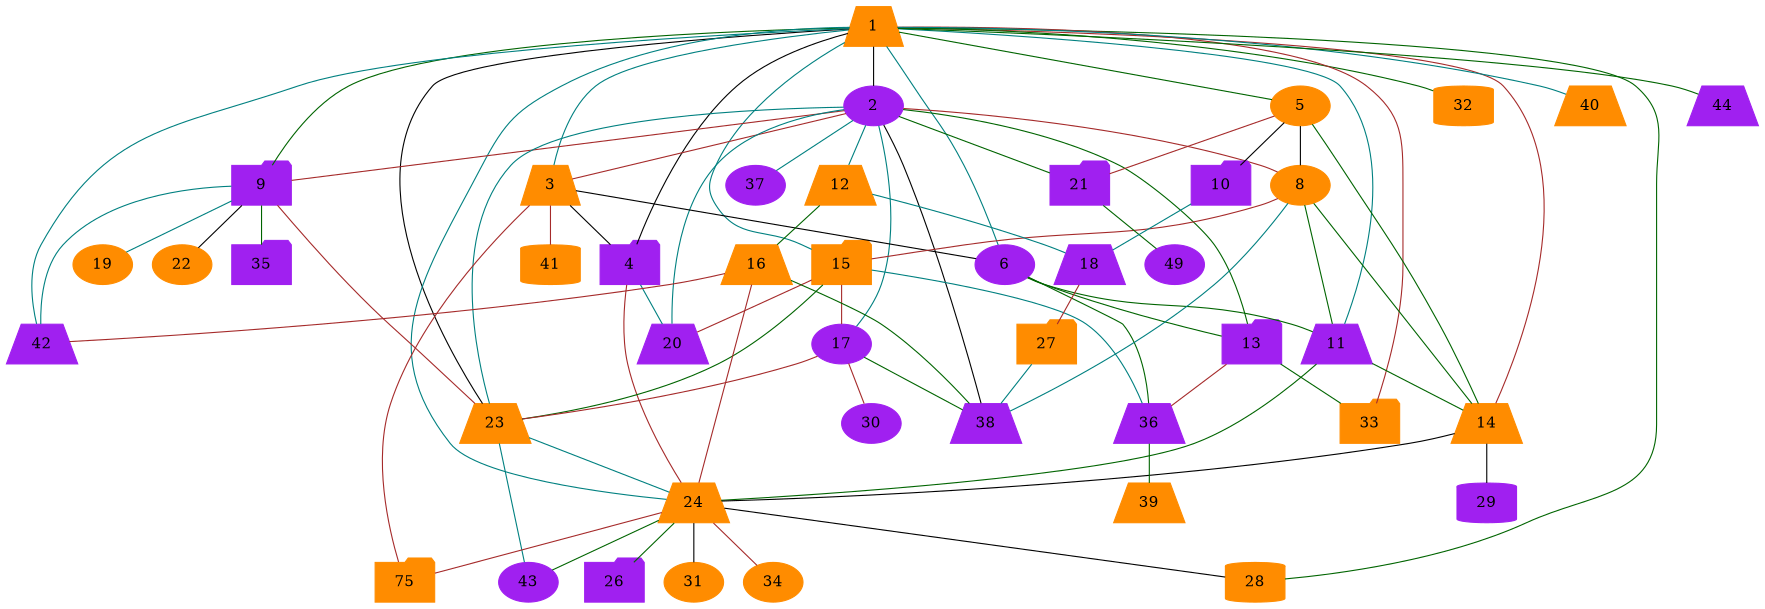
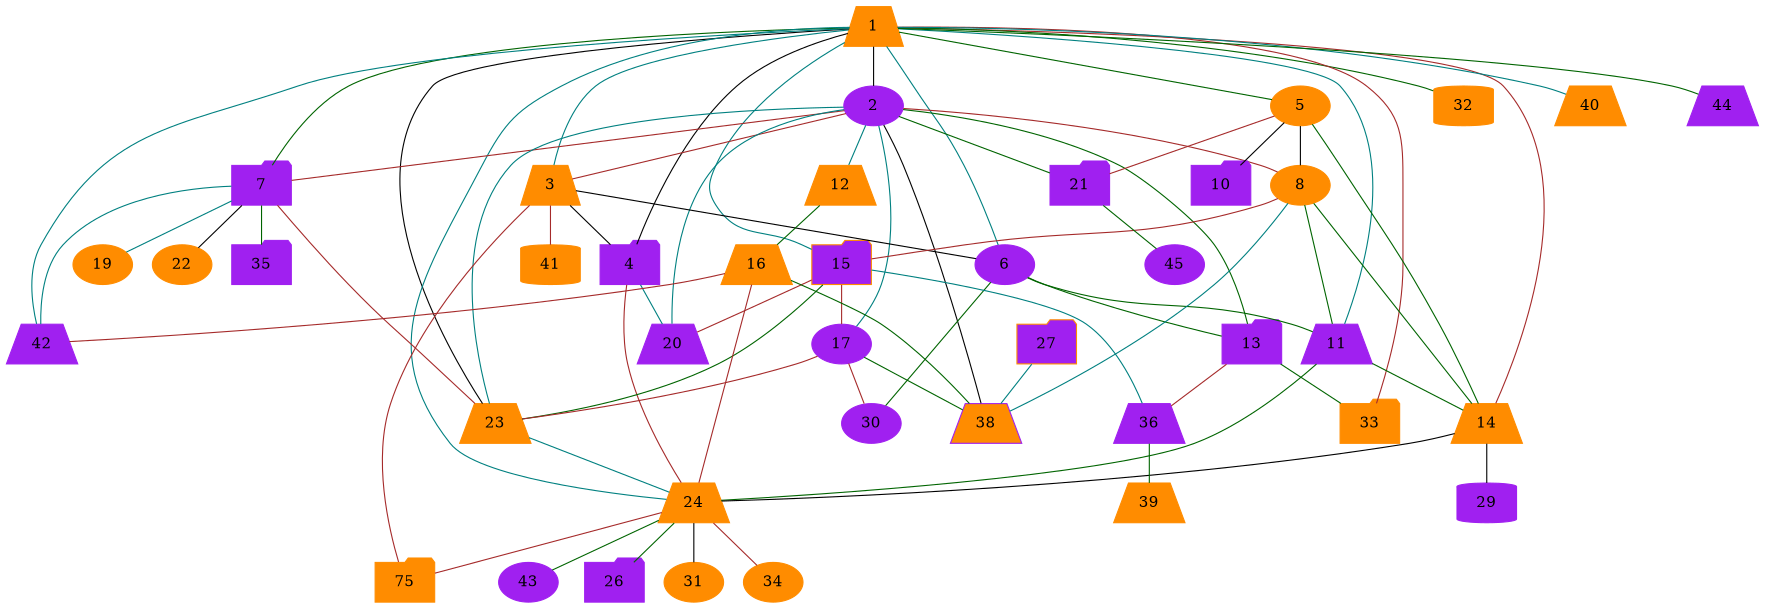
node "9": label "9" -> "7"
node "37": removed
node "15": fillcolor darkorange -> purple
node "18": removed
node "49": label "49" -> "45"
edge "6" -- "36": now "6" -- "30"
node "27": fillcolor darkorange -> purple
node "38": fillcolor purple -> darkorange
edge "23" -- "43": removed
node "28": removed
